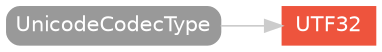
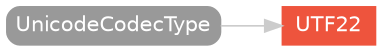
node "UTF32": label "UTF32" -> "UTF22"
